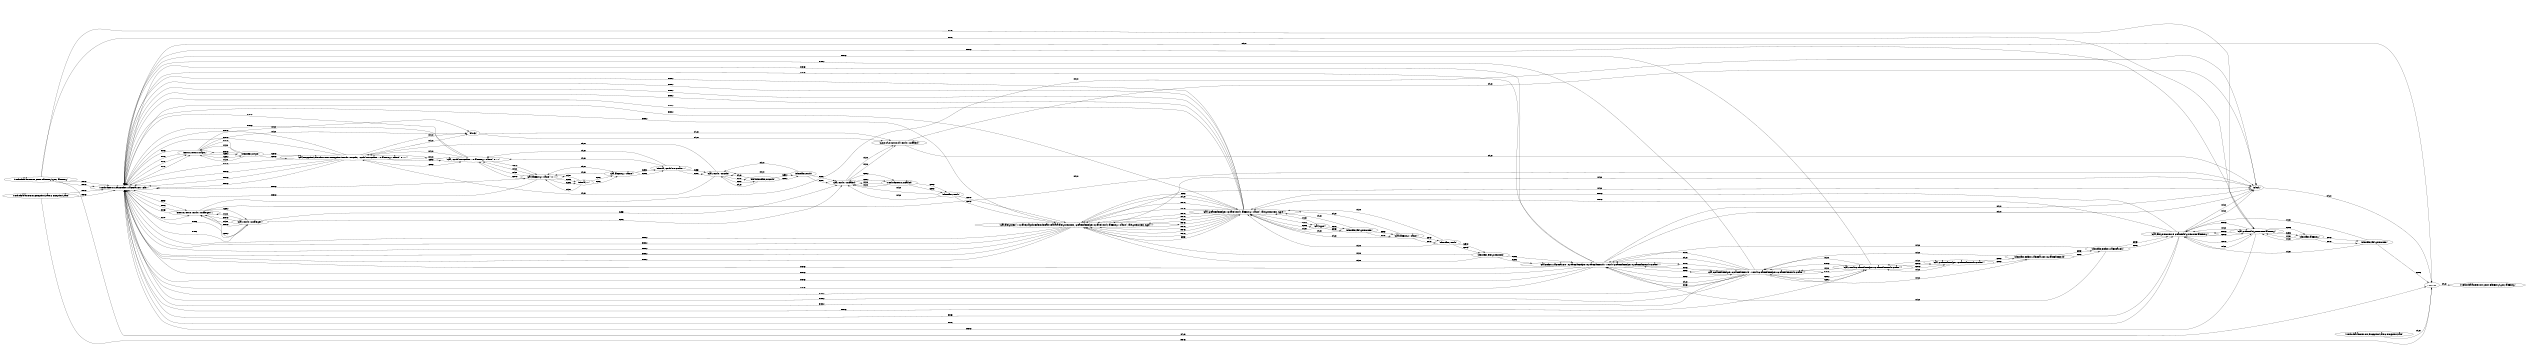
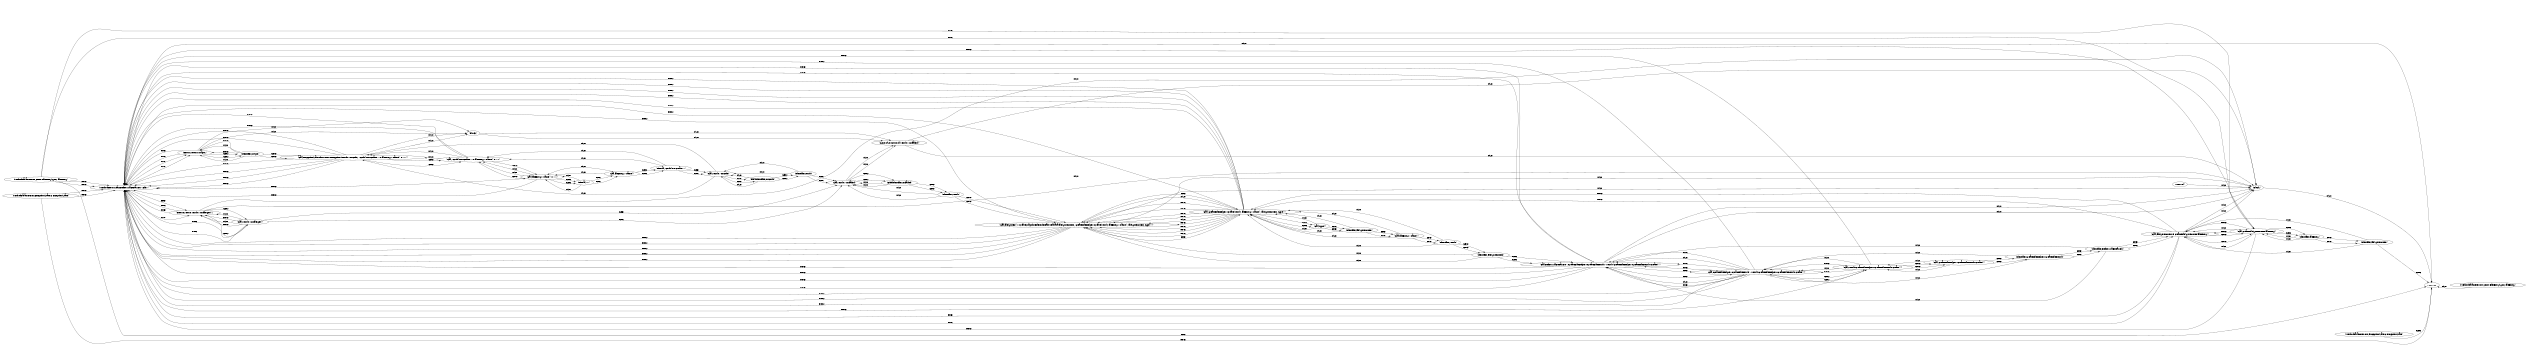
node "(MethodReturn,m_failed)": label "(MethodReturn,m_failed)" -> "(FieldIdentifier,m_failed)"
node "1000104": added
node "(Identifier,RefPtrWillBeRawPtr::CreateFileResult)": label "(Identifier,RefPtrWillBeRawPtr::CreateFileResult)" -> "(Identifier,CreateFileHelper::CreateFileResult)"
edge "1000100" -> "(MethodParameterOut,const FileEntrySync* fileEntry)": reversed
edge "(MethodParameterOut,ExceptionState& exceptionState)" -> "1000100": label "AST: " -> "CFG: "
edge "(MethodParameterIn,const FileEntrySync* fileEntry)" -> "1000100": label "AST: " -> "CFG: "
